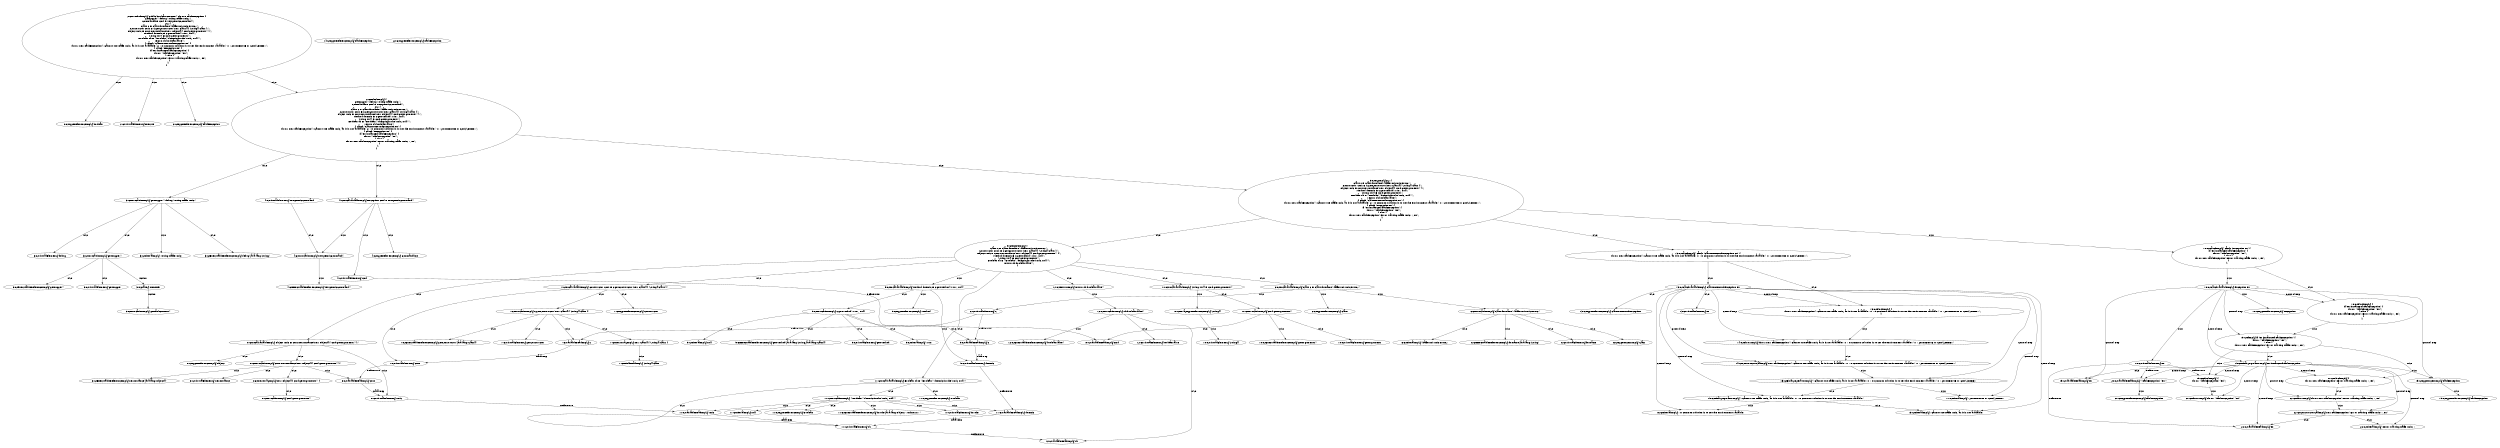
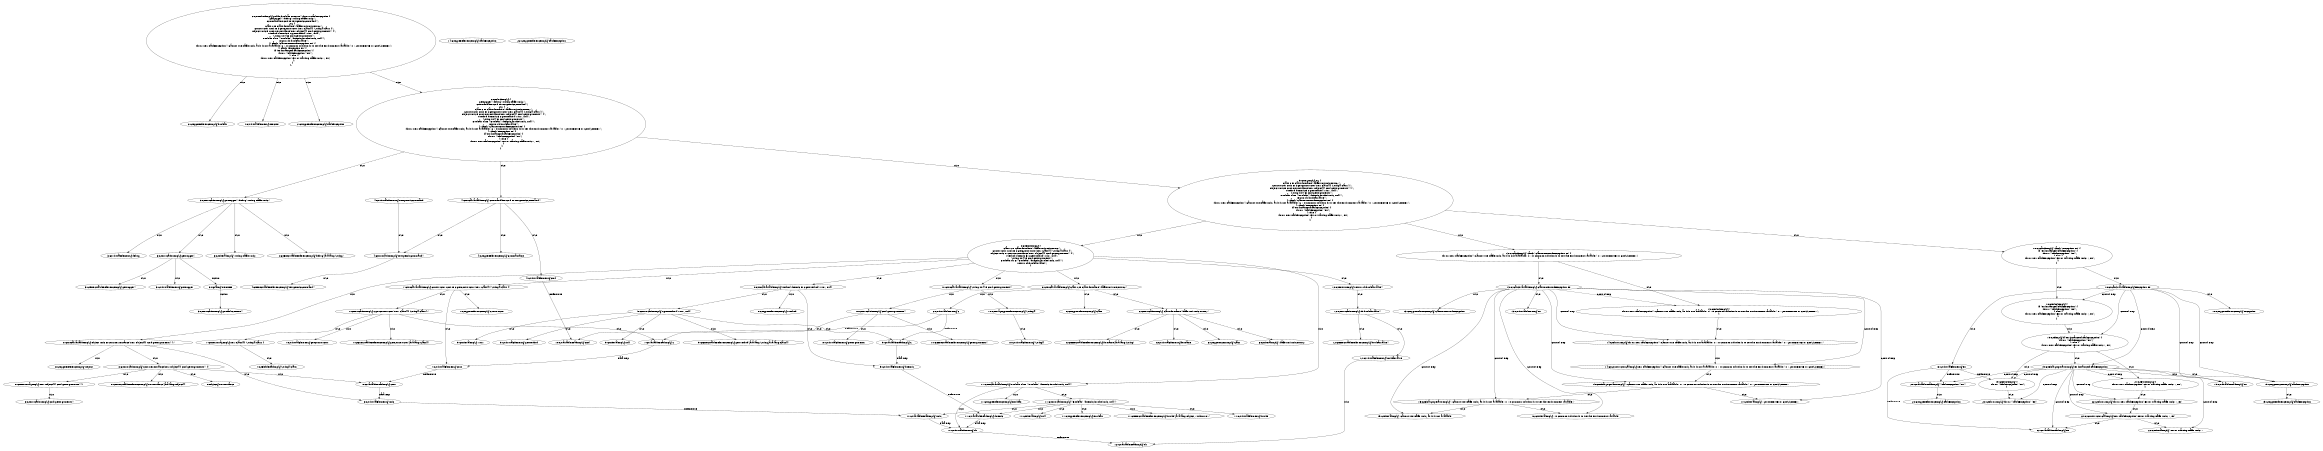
node "4:CtLocalVariableImpl@Exception cmd = setupRmicCommand()": label "4:CtLocalVariableImpl@Exception cmd = setupRmicCommand()" -> "4:CtLocalVariableImpl@Commandline cmd = setupRmicCommand()"
node "8:CtVirtualElement@newInstance": label "8:CtVirtualElement@newInstance" -> "8:Object@newInstance"
edge "12:CtInvocationImpl@ok.booleanValue()" -> "12:CtVariableReadImpl@ok": now "12:CtVirtualElement@booleanValue" -> "12:CtVariableReadImpl@ok"
